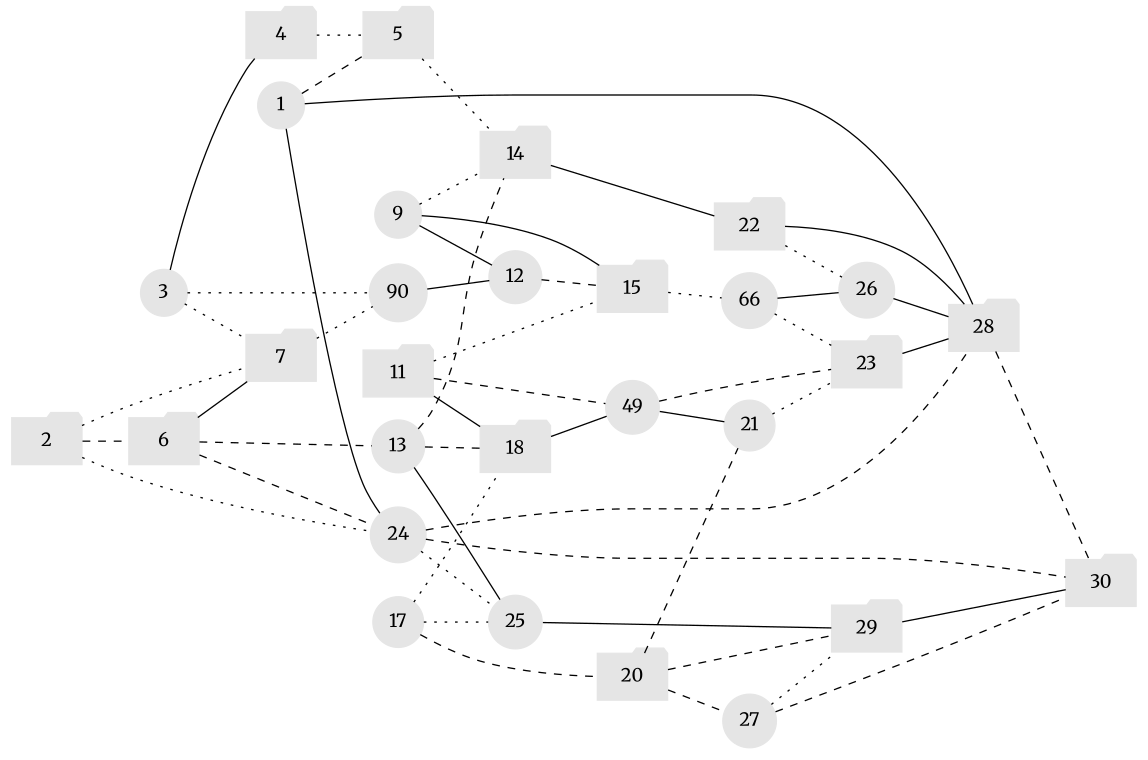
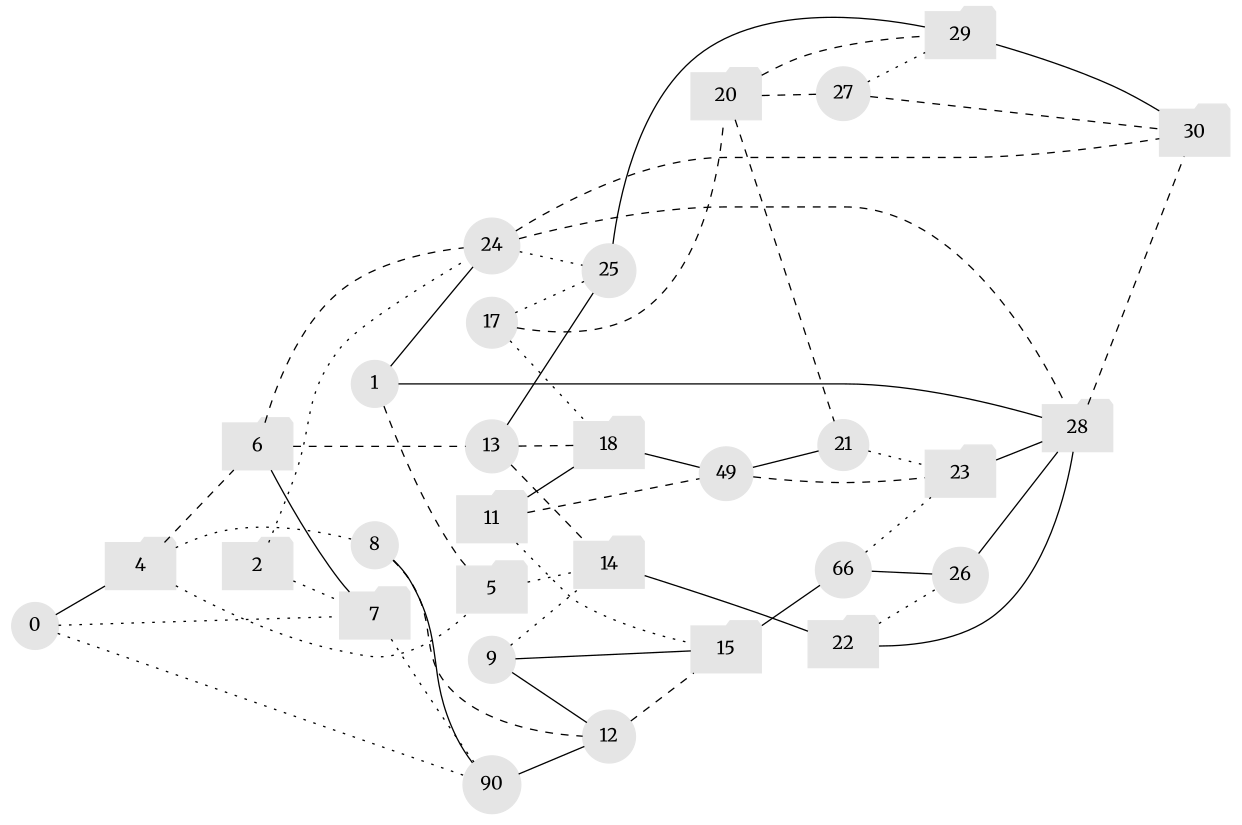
node "3": label "3" -> "0"
edge "15" -- "66": style dotted -> solid
edge "2" -- "6": now "4" -- "6"
node "8": added
